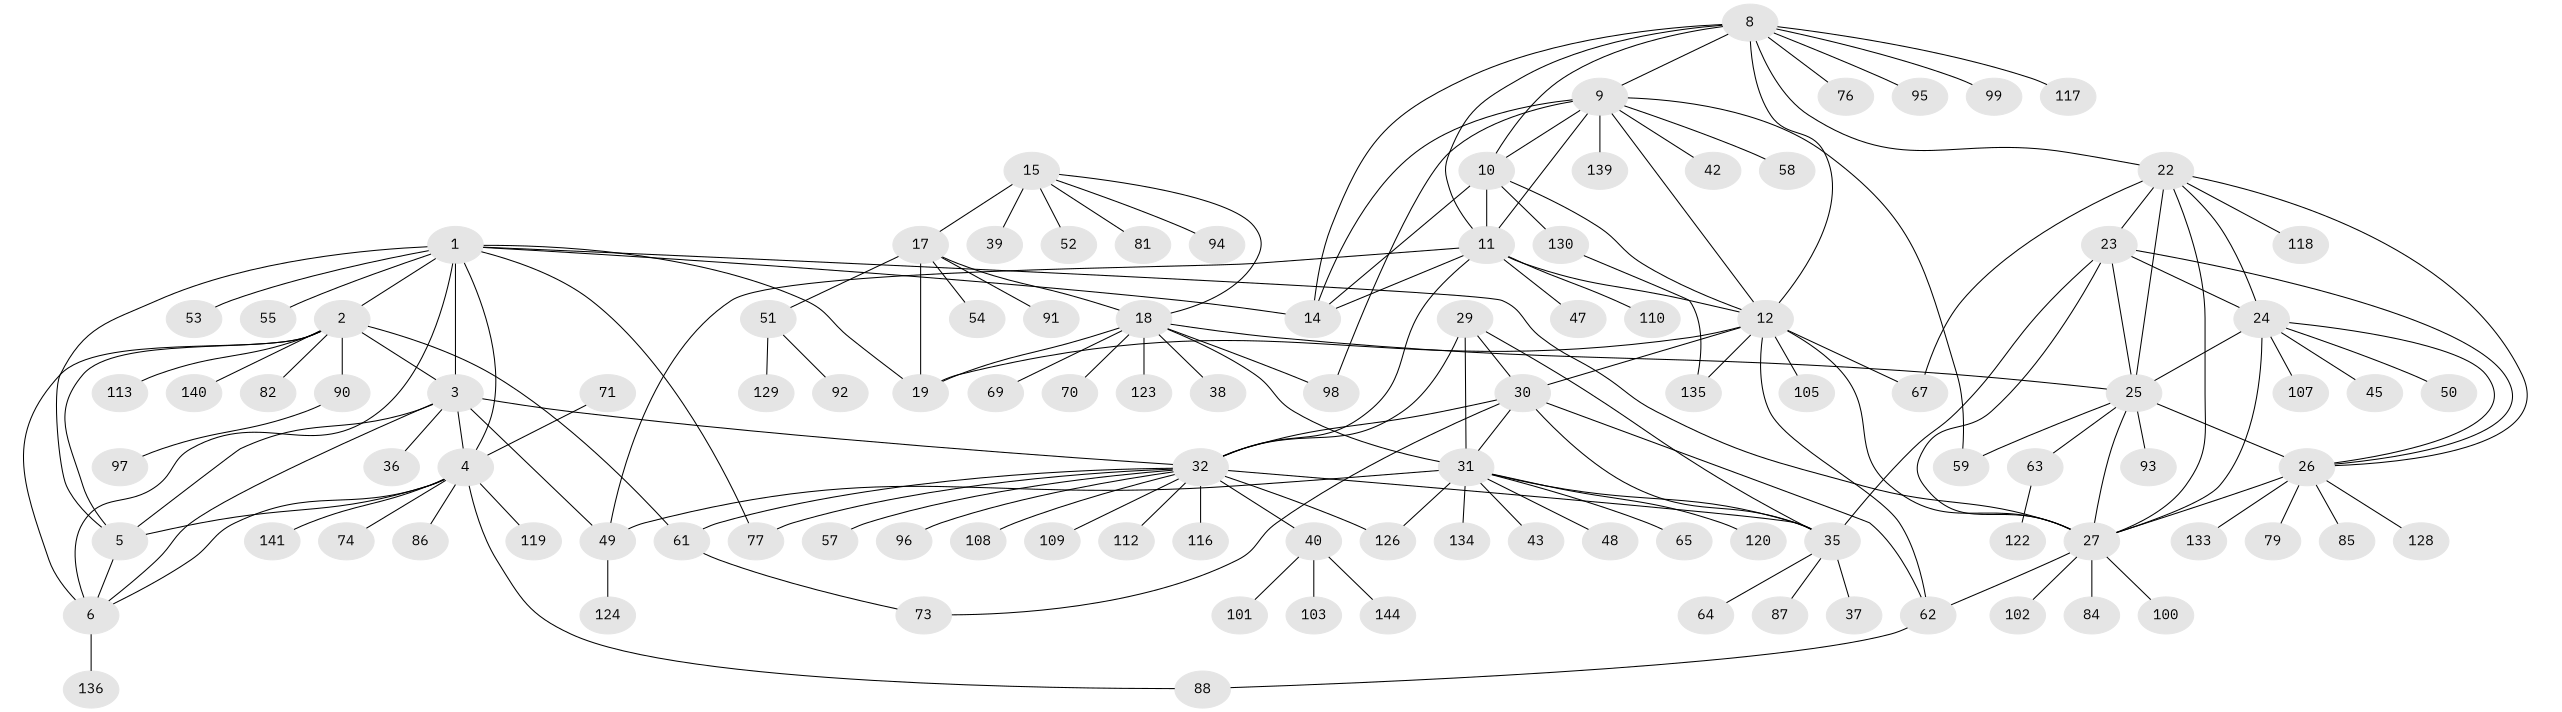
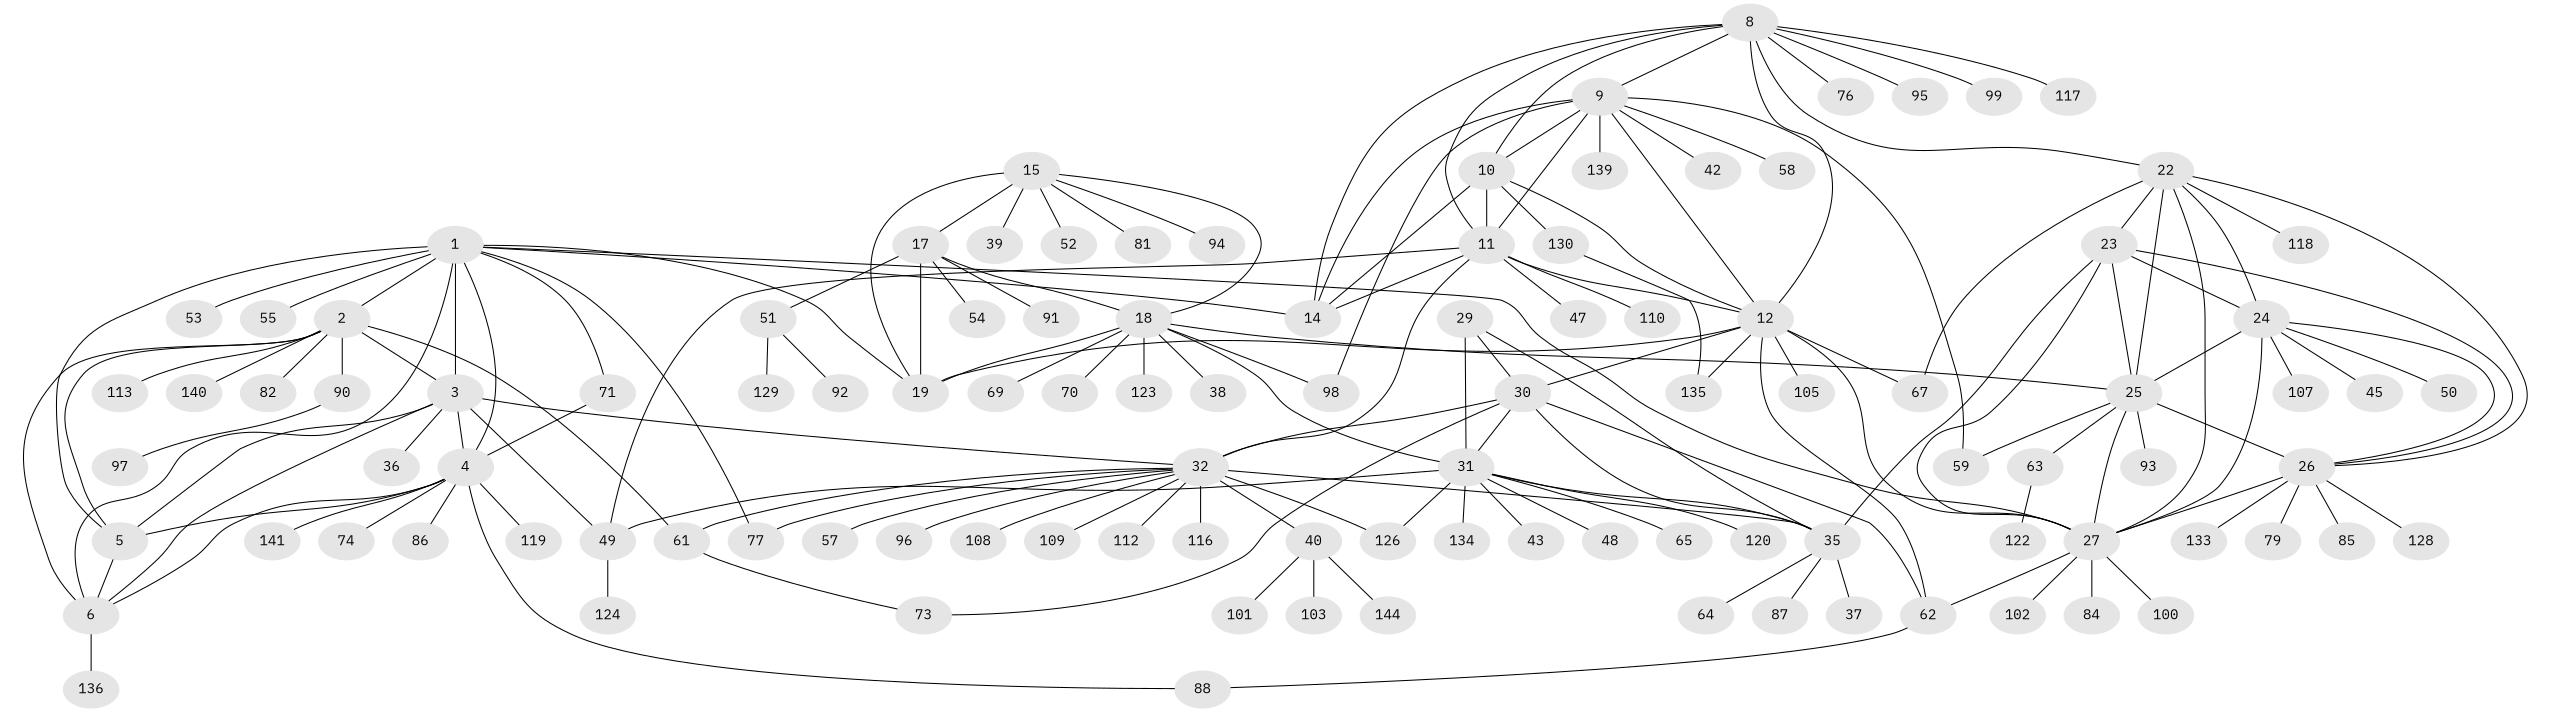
edge "15" -- "19": added
edge "1" -- "71": added
edge "29" -- "32": removed
